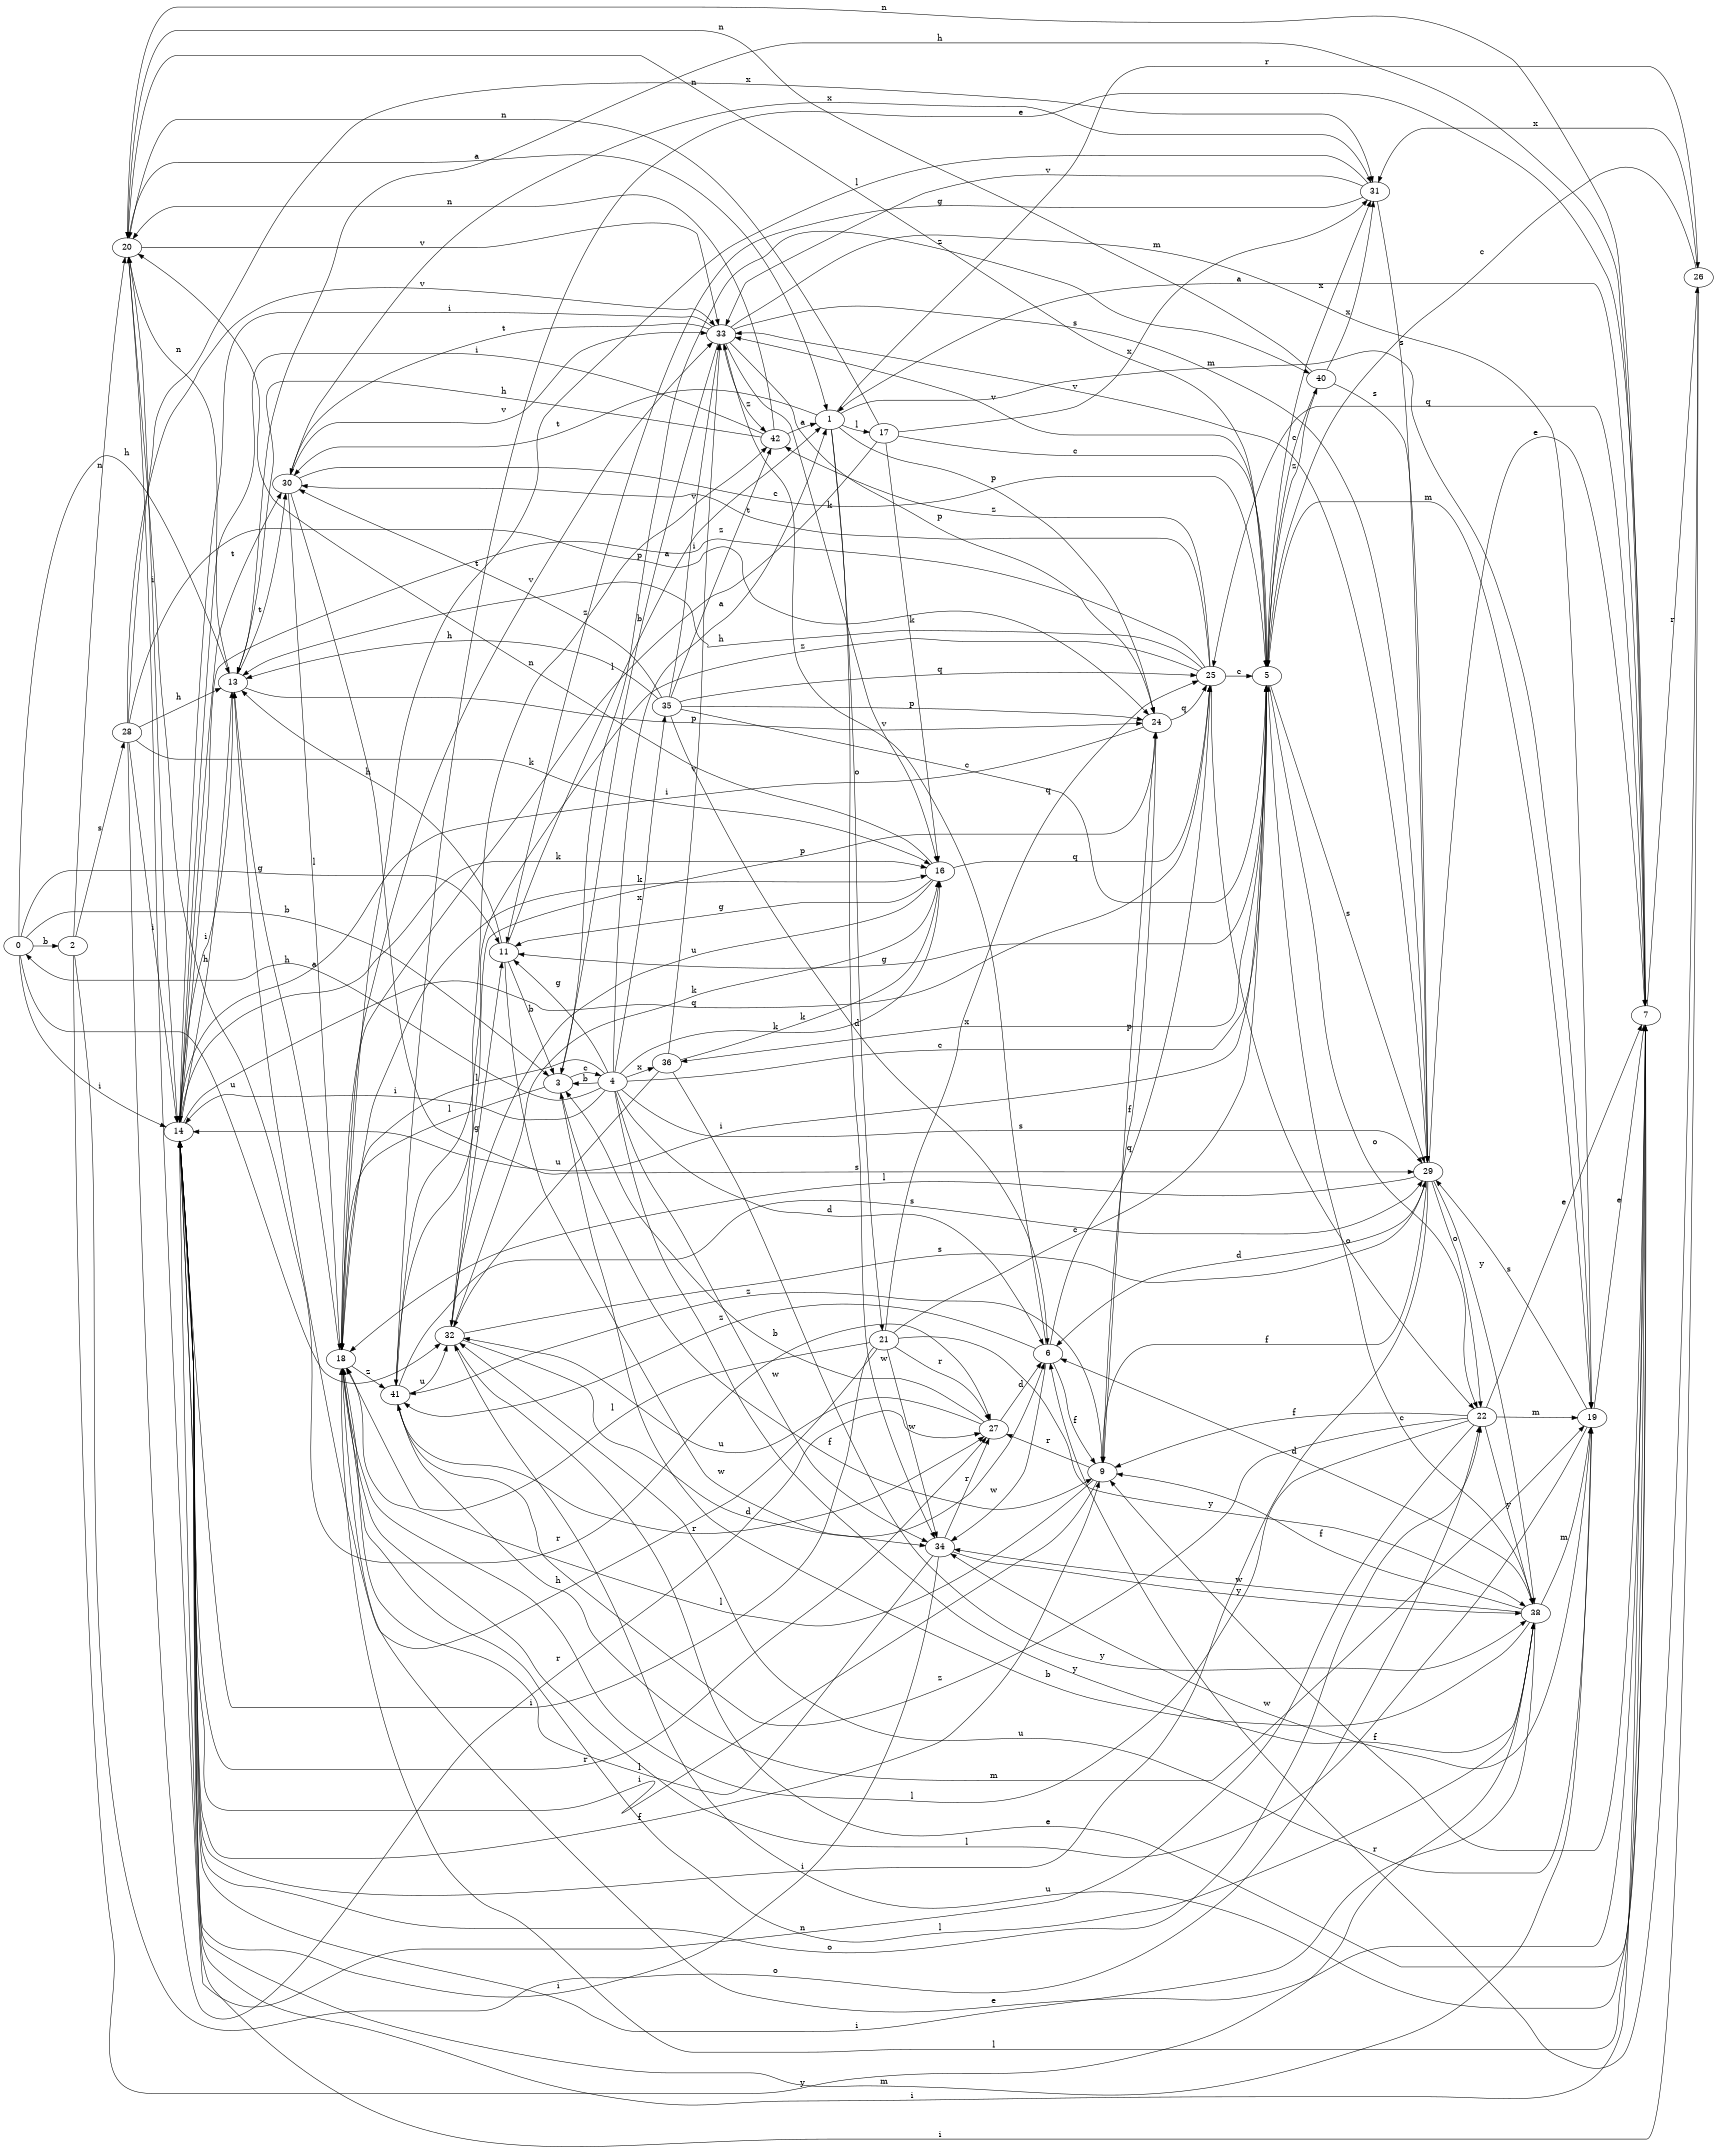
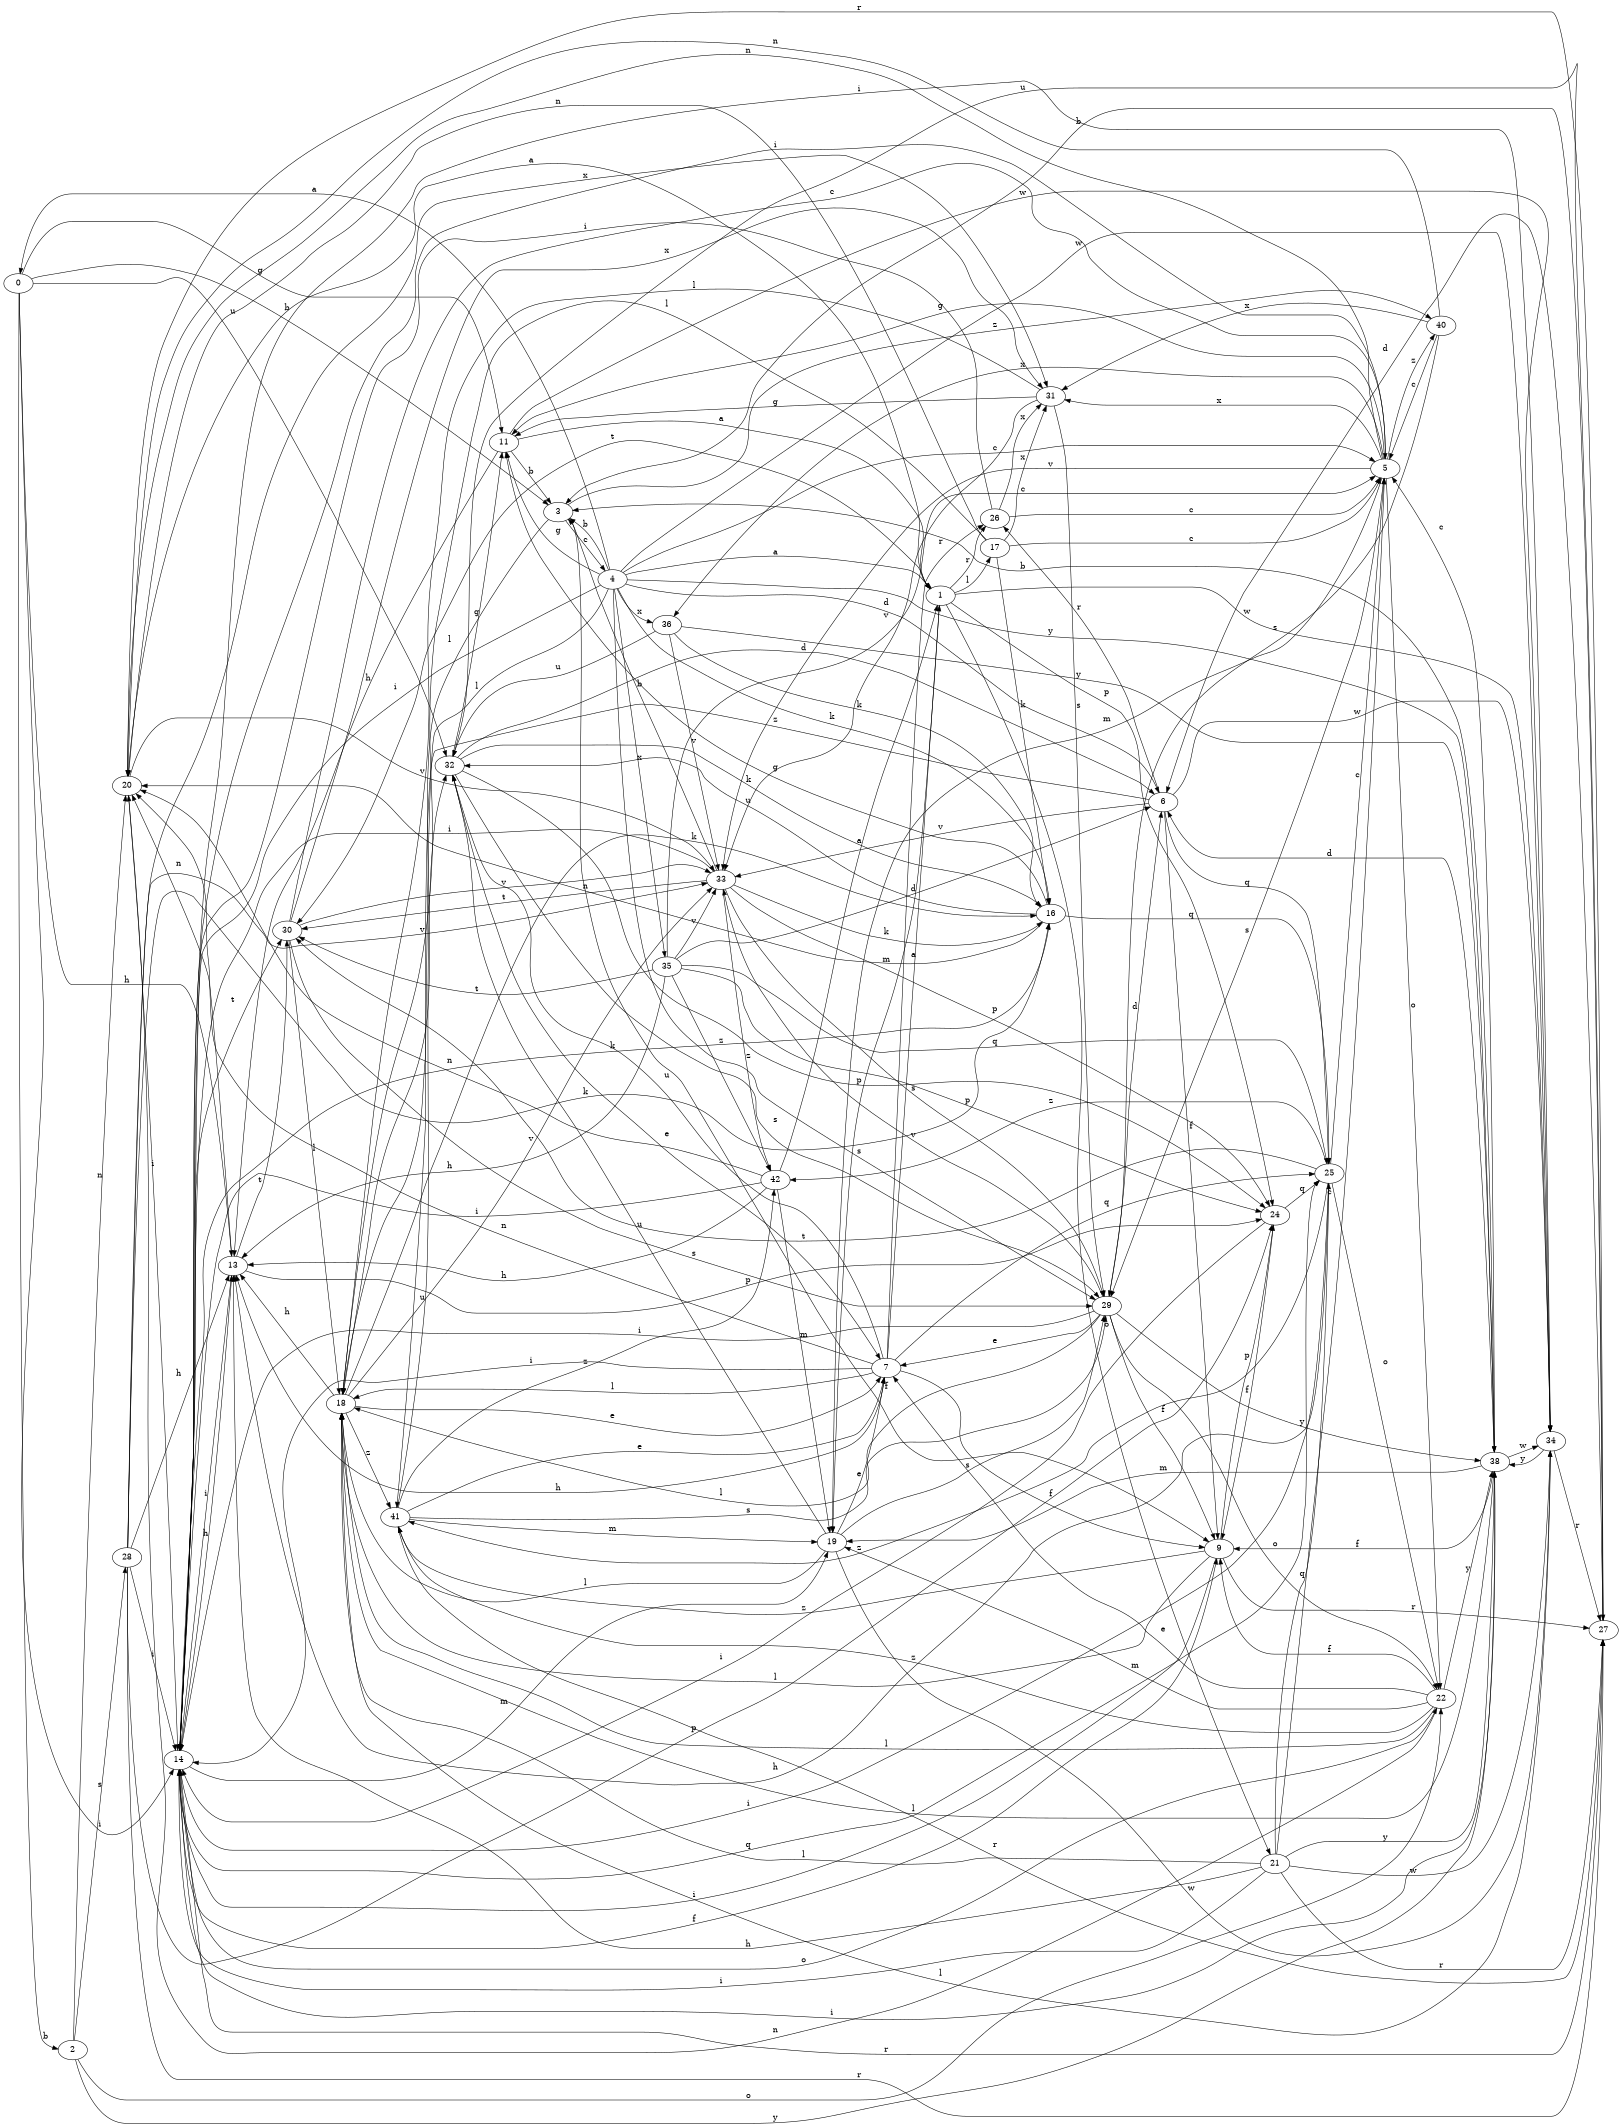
edge "33" -> "19": now "42" -> "19"
edge "26" -> "6": reversed
